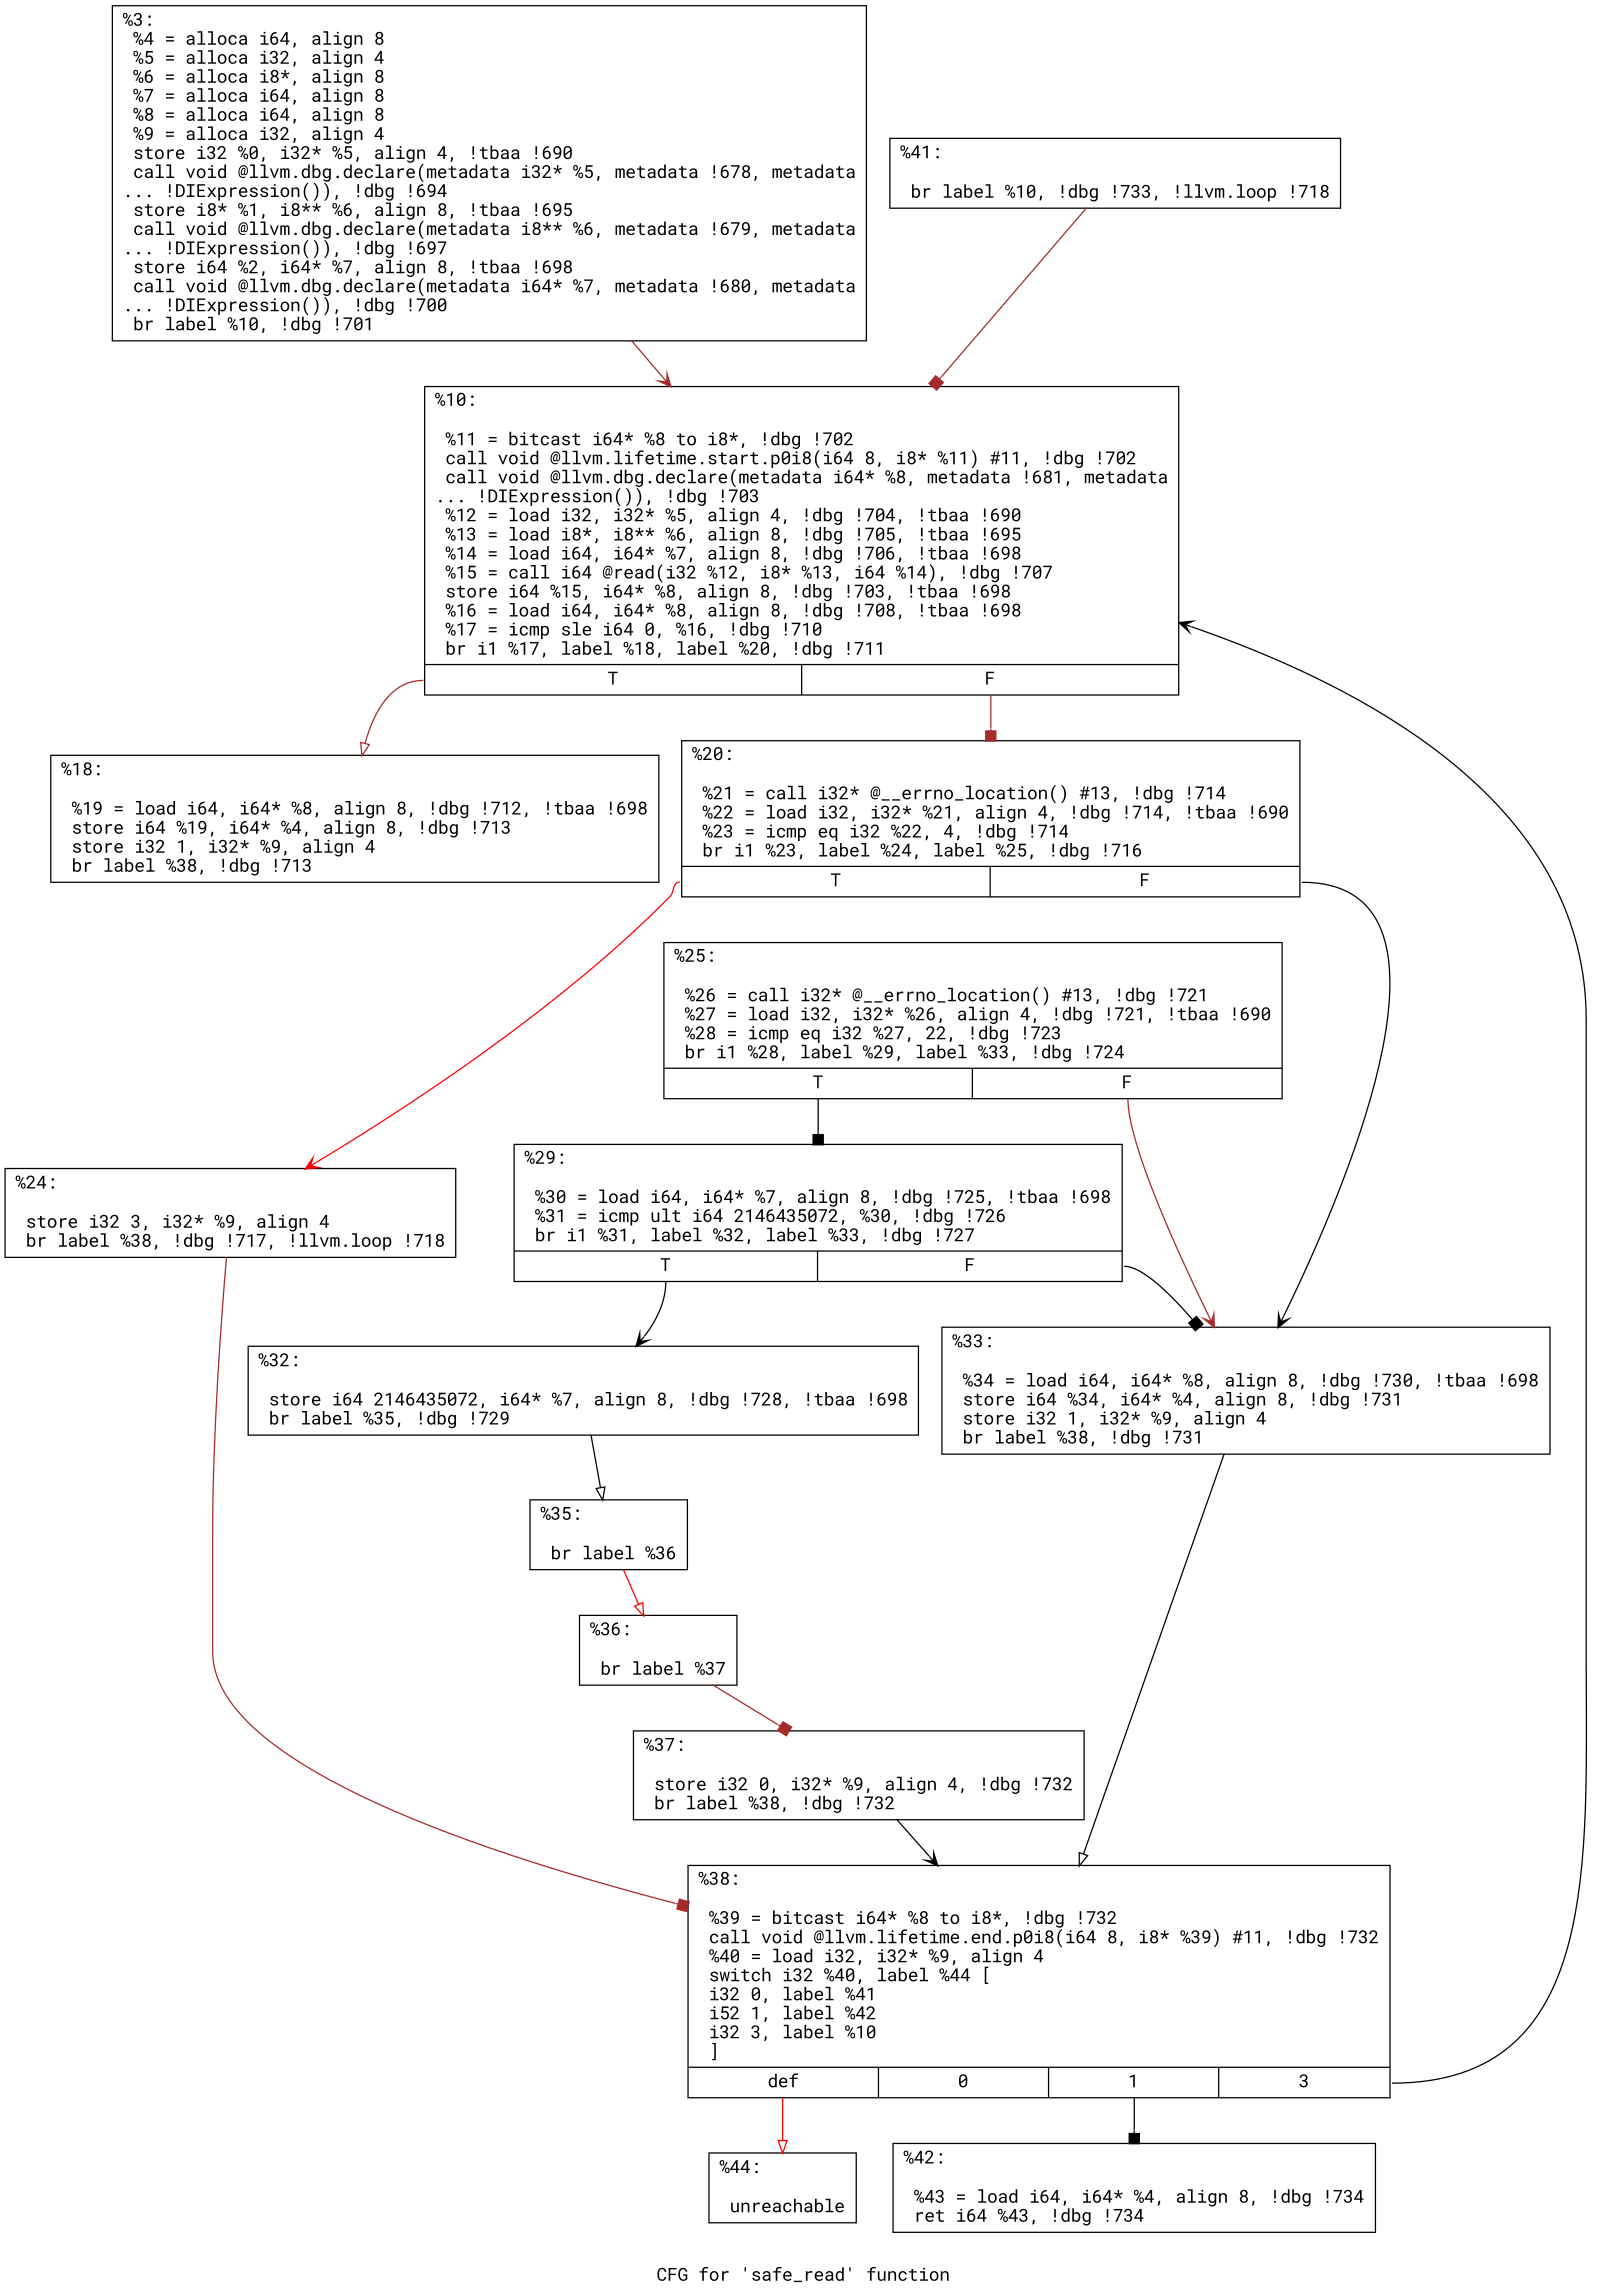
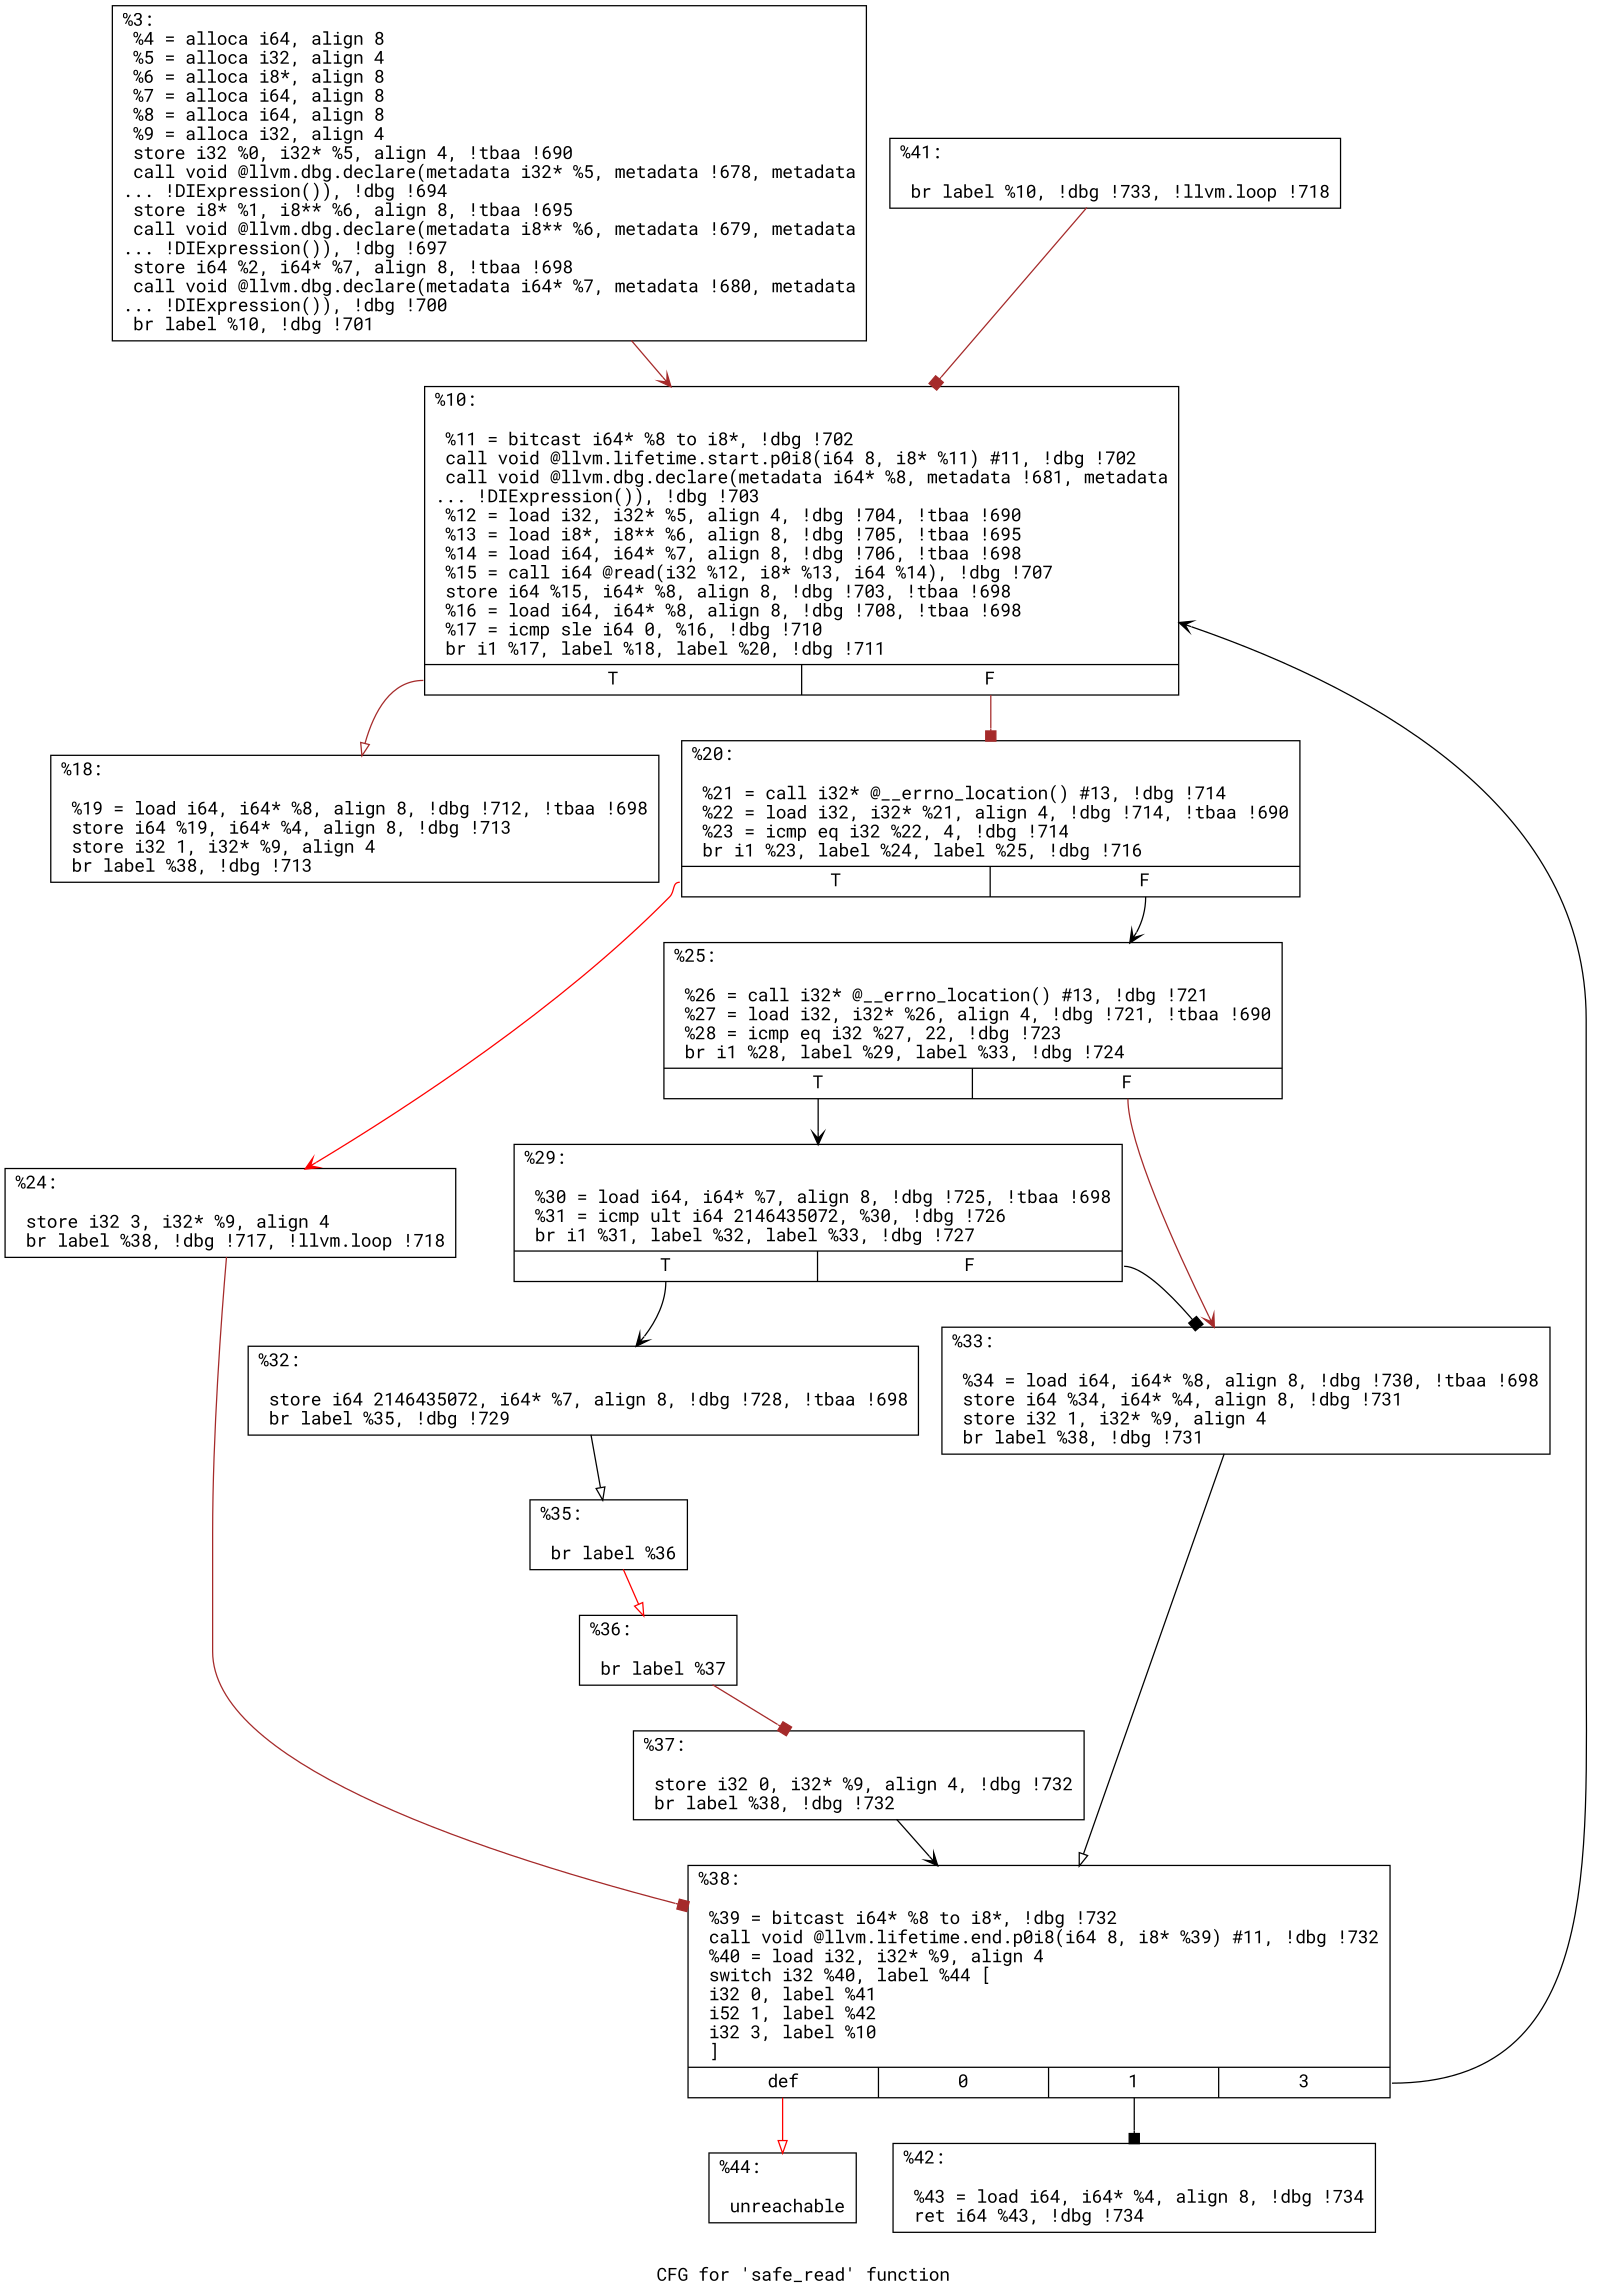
edge "%20:" -> "%33:": now "%20:" -> "%25:"
edge "%25:" -> "%29:": arrowhead box -> vee
